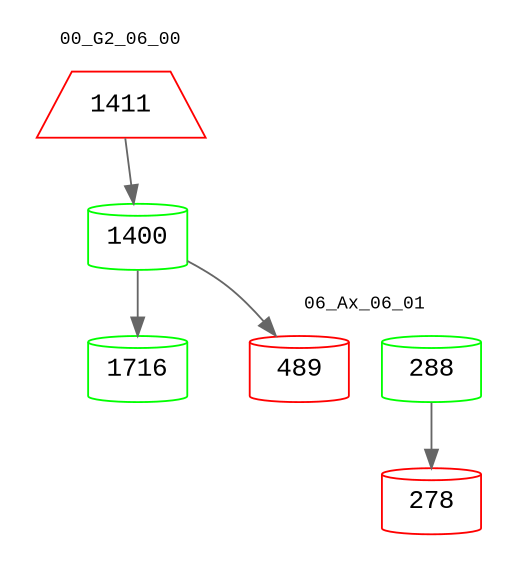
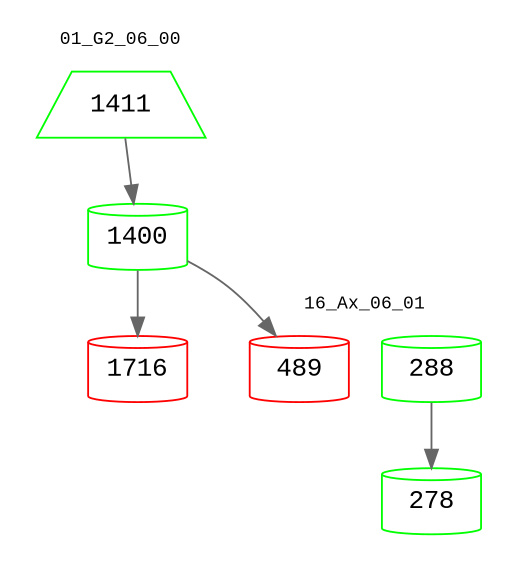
cluster "00_G2_06_00": label "00_G2_06_00" -> "01_G2_06_00"
node "1411": color red -> green
cluster "06_Ax_06_01": label "06_Ax_06_01" -> "16_Ax_06_01"
node "1716": color green -> red
node "278": color red -> green
